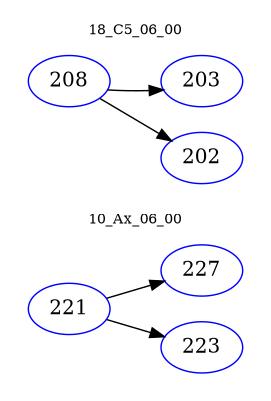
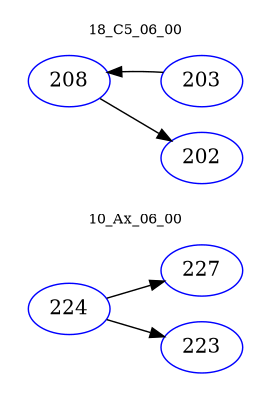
edge "208" -> "203": reversed
node "221": label "221" -> "224"
